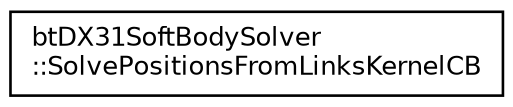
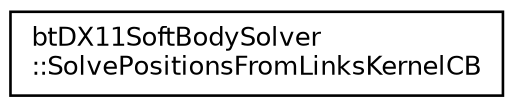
node "btDX31SoftBodySolver ::SolvePositionsFromLinksKernelCB": label "btDX31SoftBodySolver ::SolvePositionsFromLinksKernelCB" -> "btDX11SoftBodySolver ::SolvePositionsFromLinksKernelCB"
